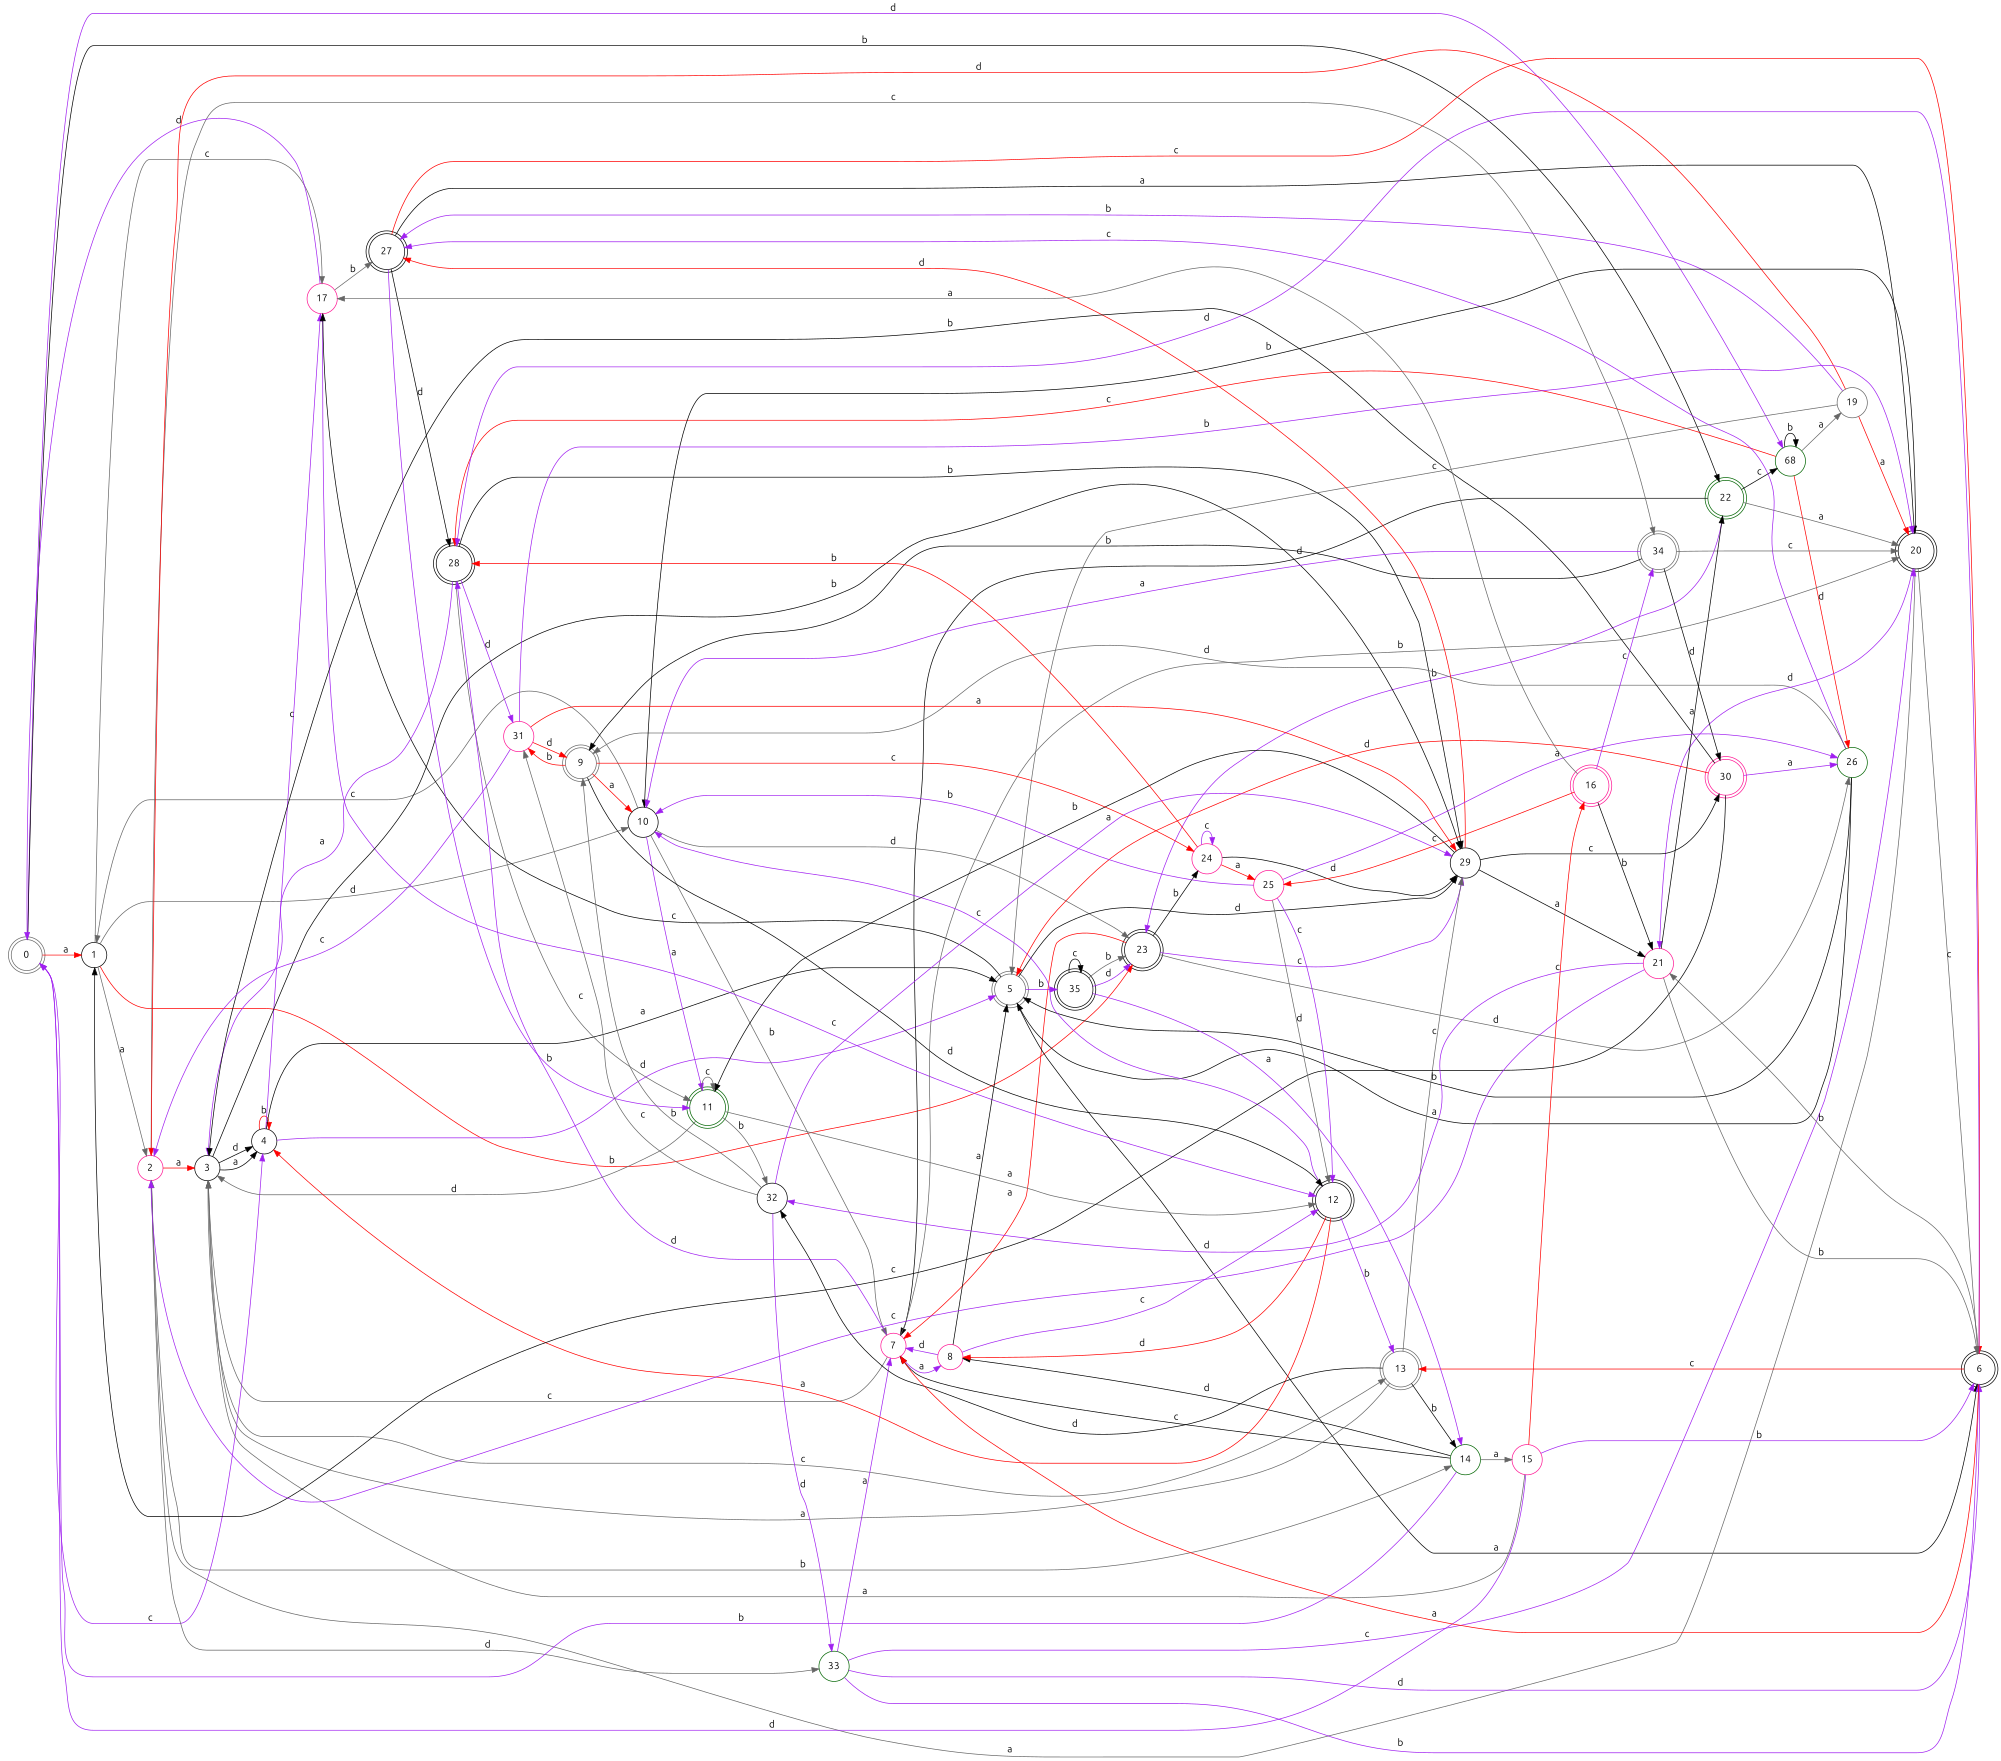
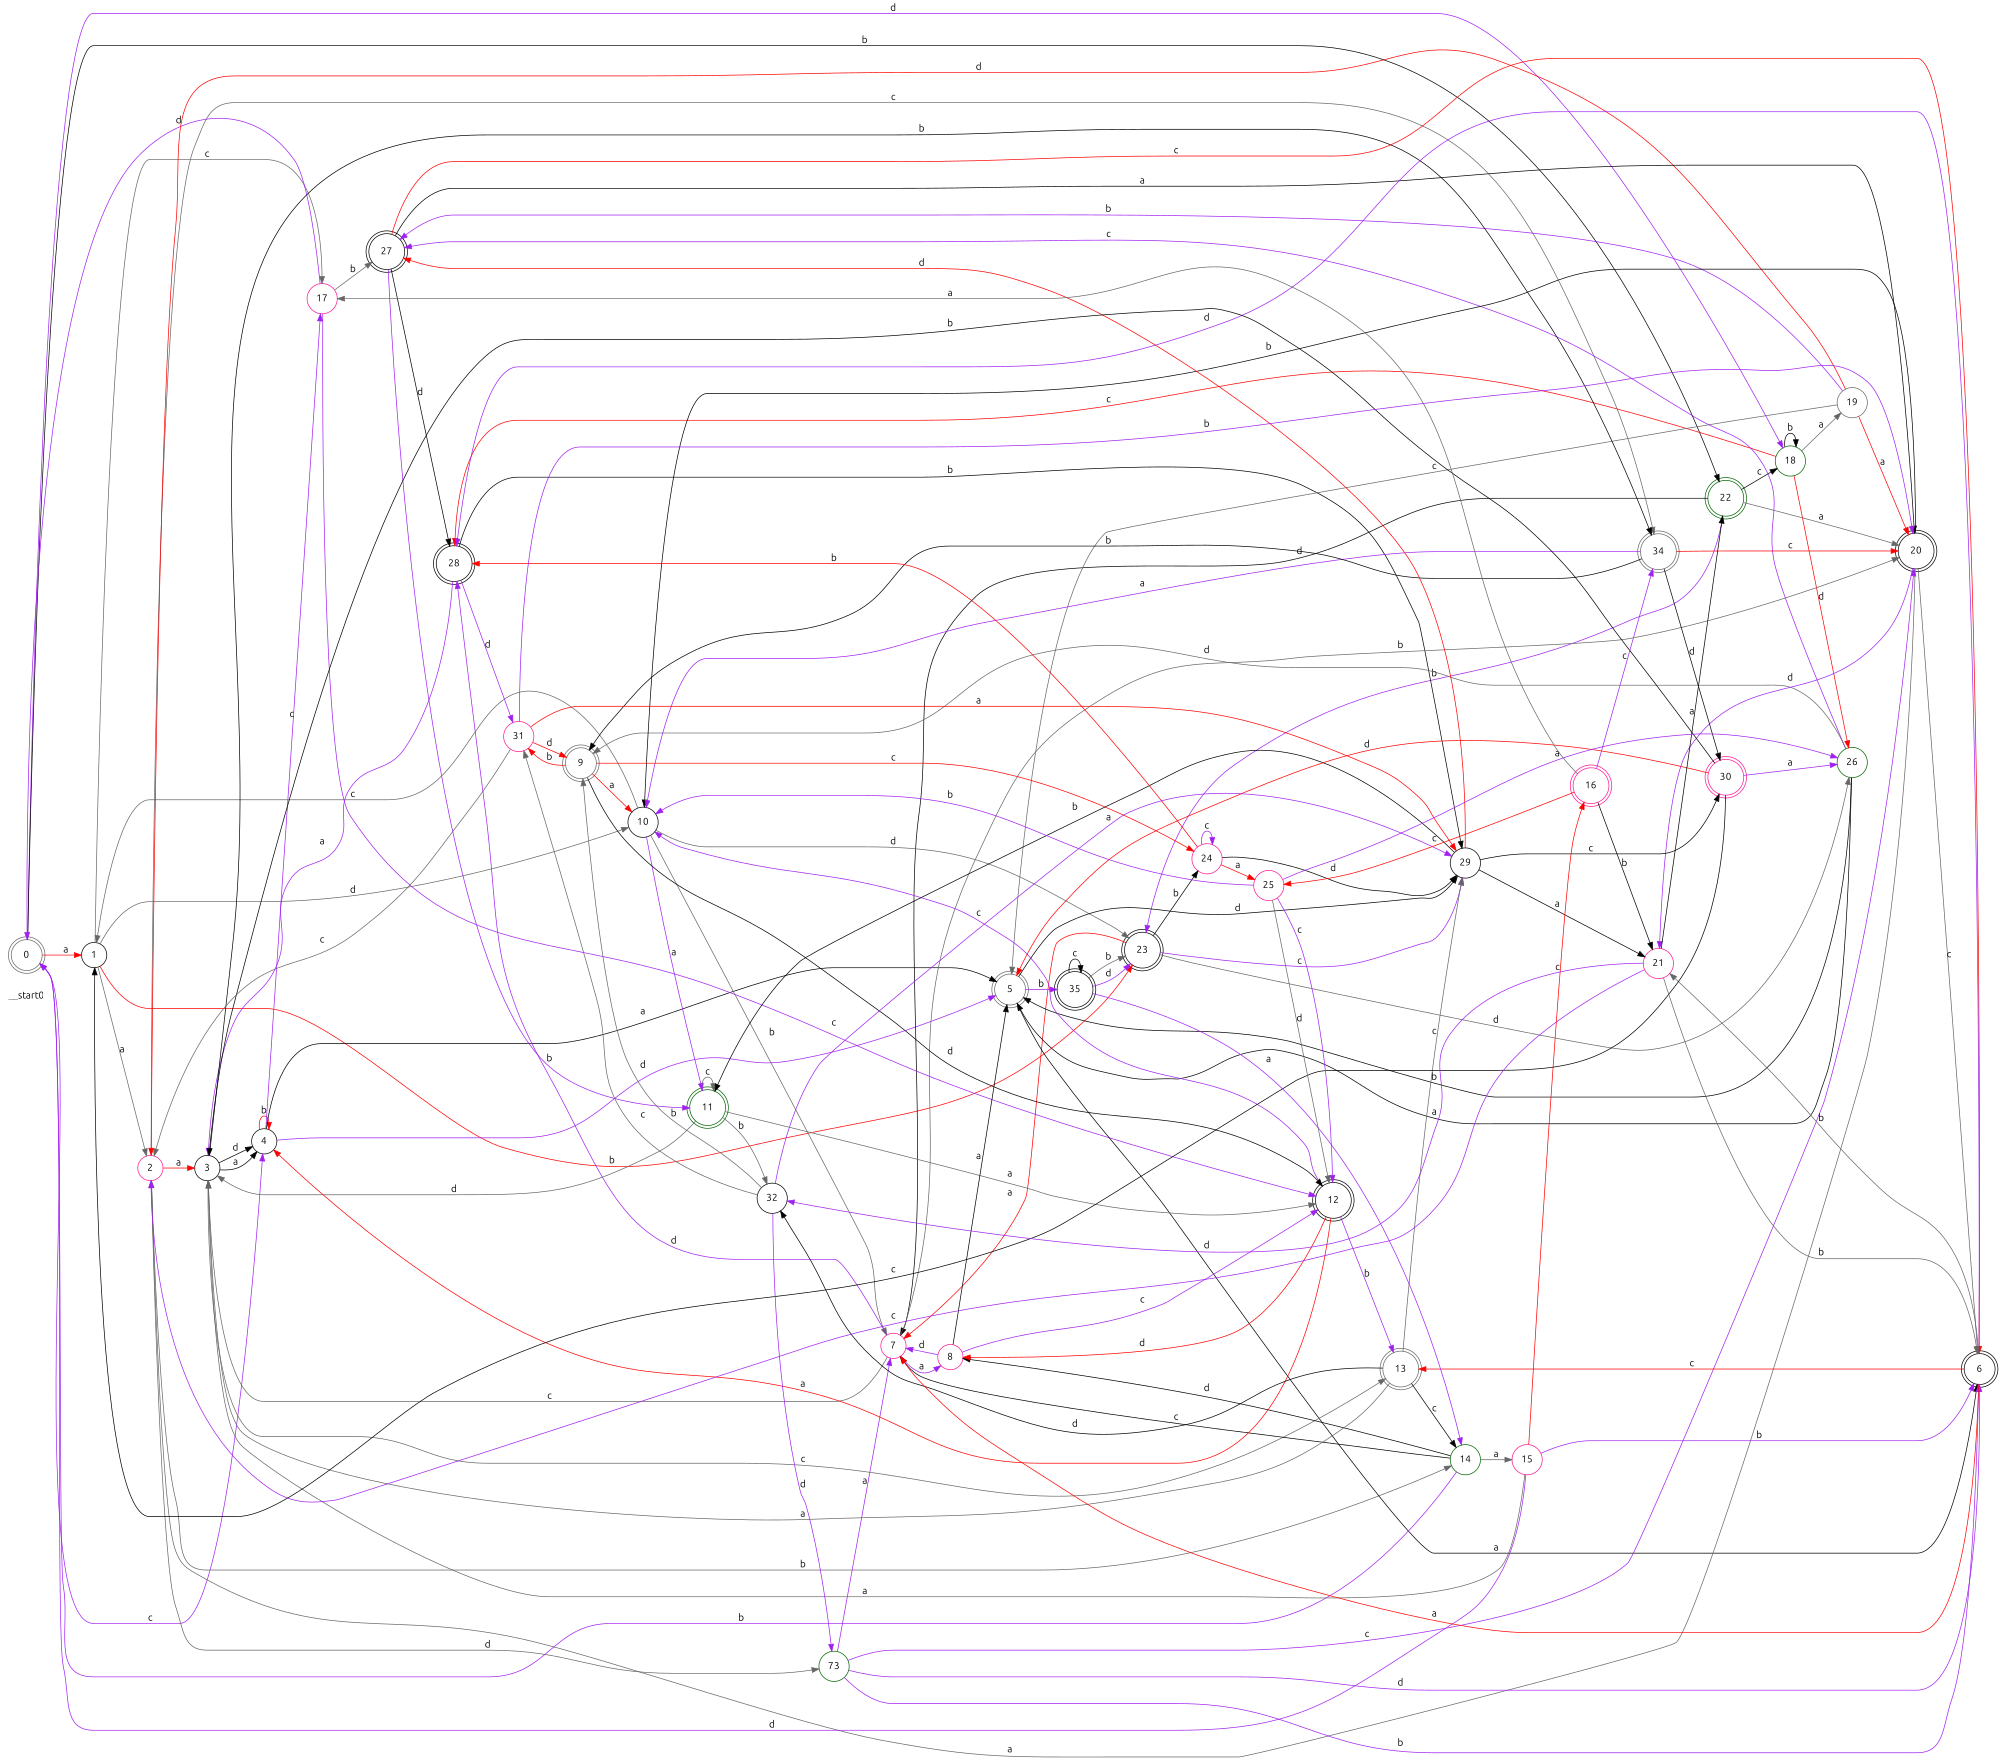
node "68": label "68" -> "18"
edge "34" -> "20": color gray40 -> red
edge "3" -> "29": now "3" -> "34"
edge "5" -> "17": removed, label "c"
edge "28" -> "11": removed, label "c"
edge "31" -> "2": color purple -> gray40
node "__start0": added
edge "13" -> "14": label "b" -> "c"
node "33": label "33" -> "73"
